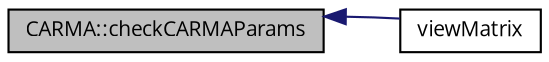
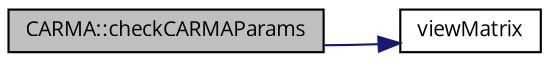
edge "viewMatrix" -> "CARMA::checkCARMAParams": reversed
